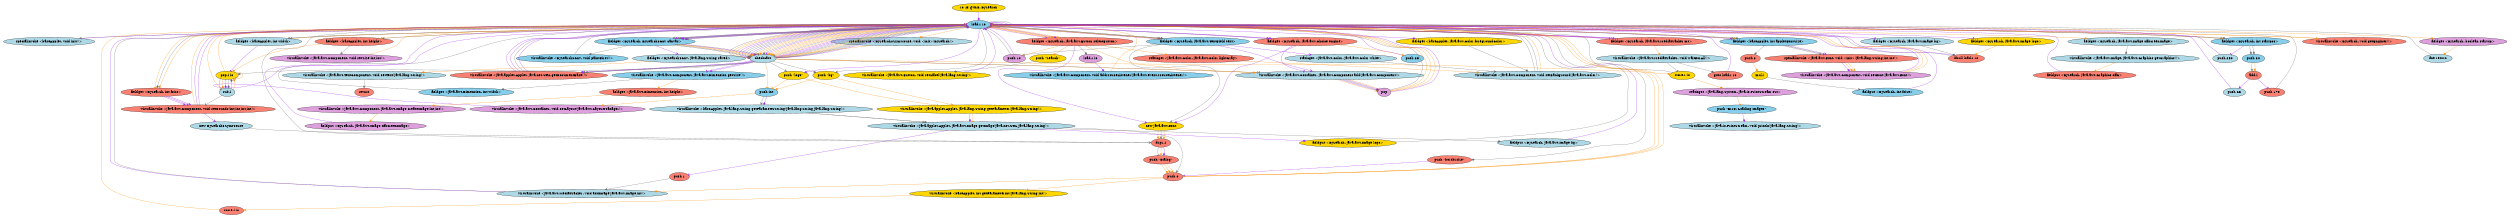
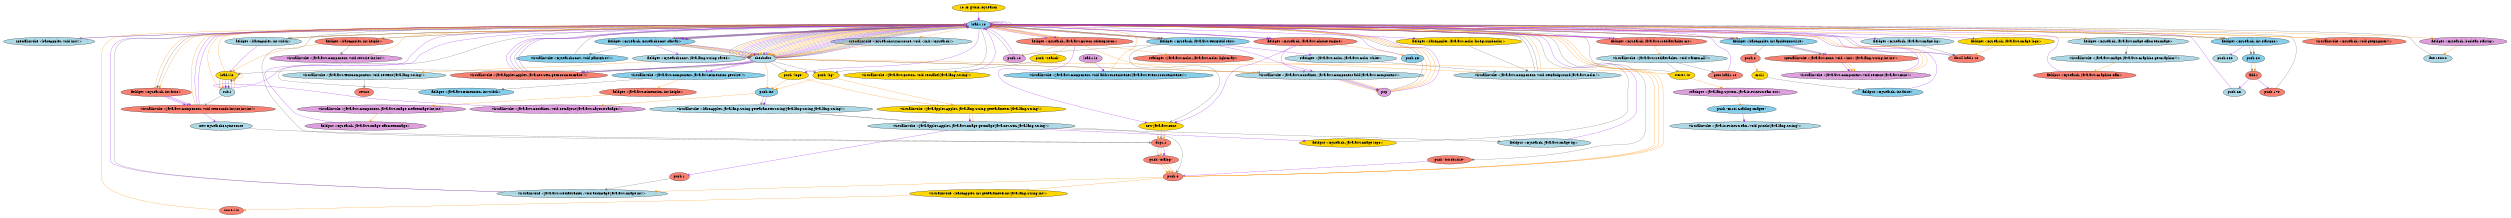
edge "push 250" -> "load.r r0": removed
edge "fieldget <DJSearch: java.awt.Button selectButton>" -> "load.r i0": removed
edge "fieldget <DJSearch: java.awt.TextField text>" -> "push 10": arrowhead vee -> tee
node "pop.i i0": label "pop.i i0" -> "load.i i0"
